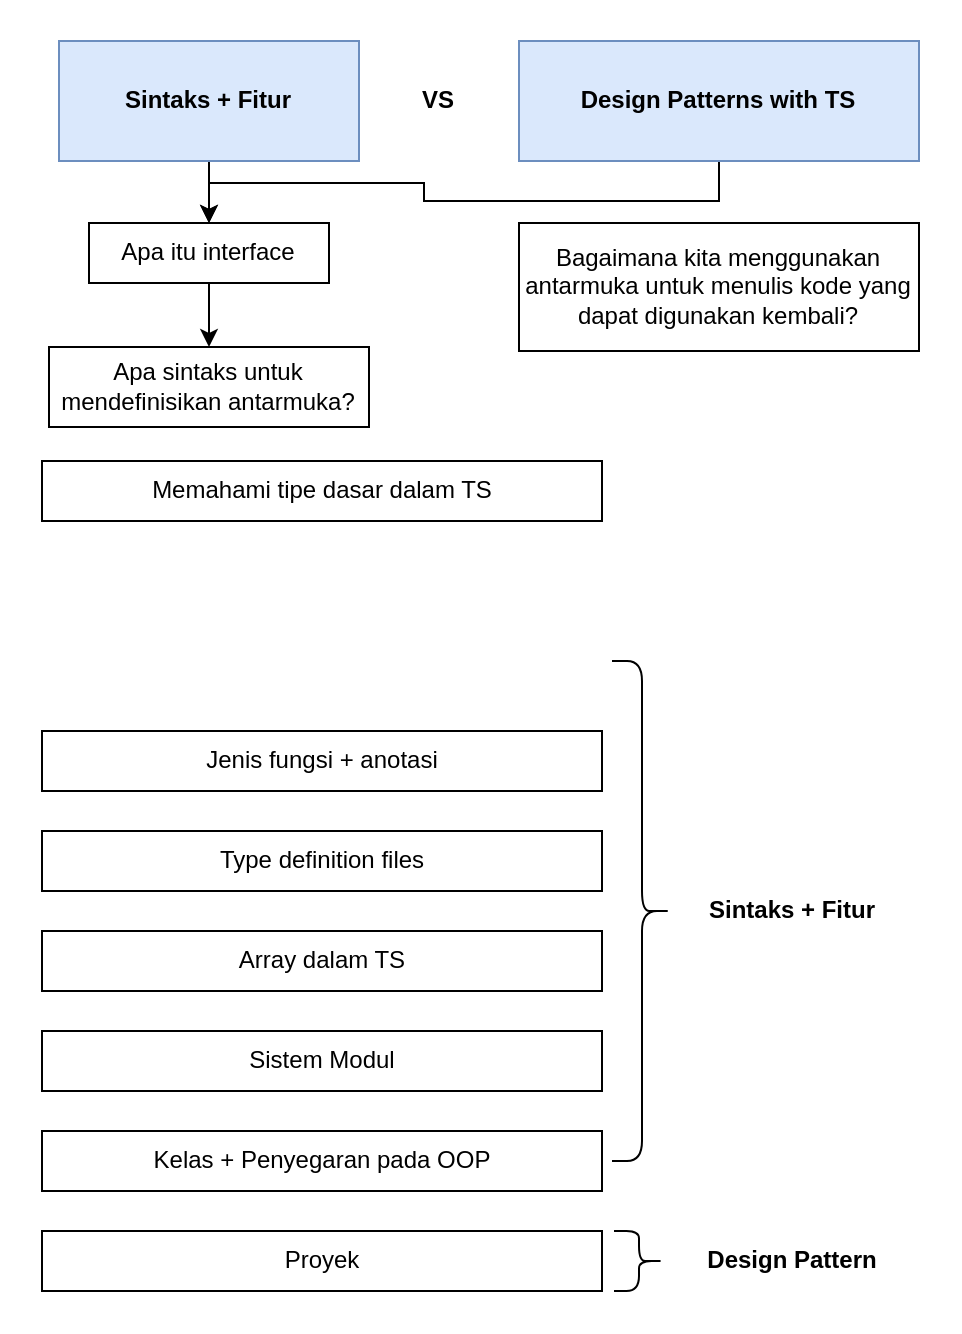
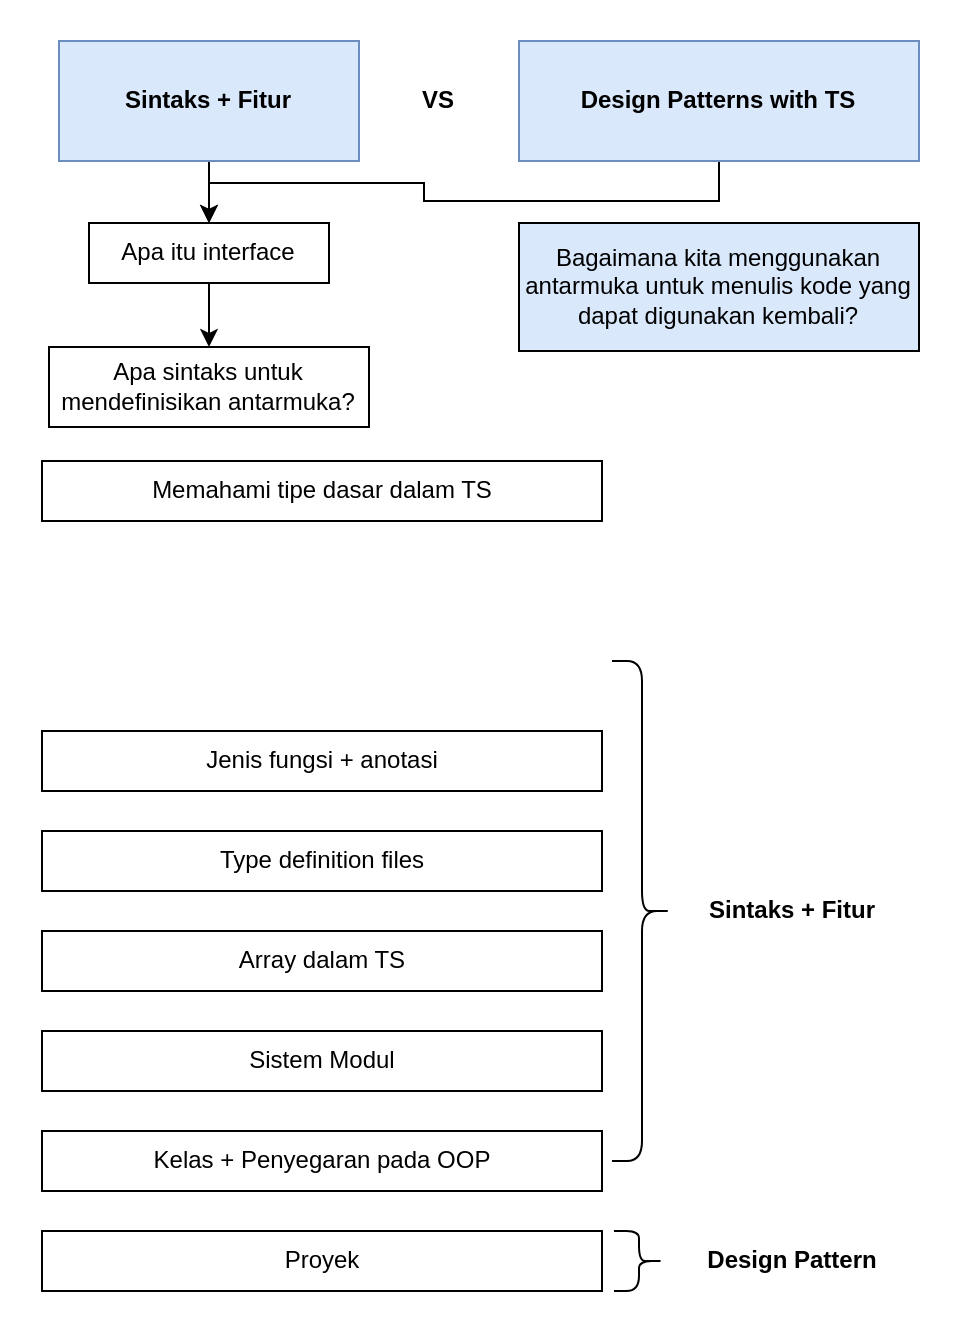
node "Bagaimana kita menggunakan antarmuka untuk menulis kode yang dapat digunakan kembali?": fillcolor #ffffff -> #dae8fc
